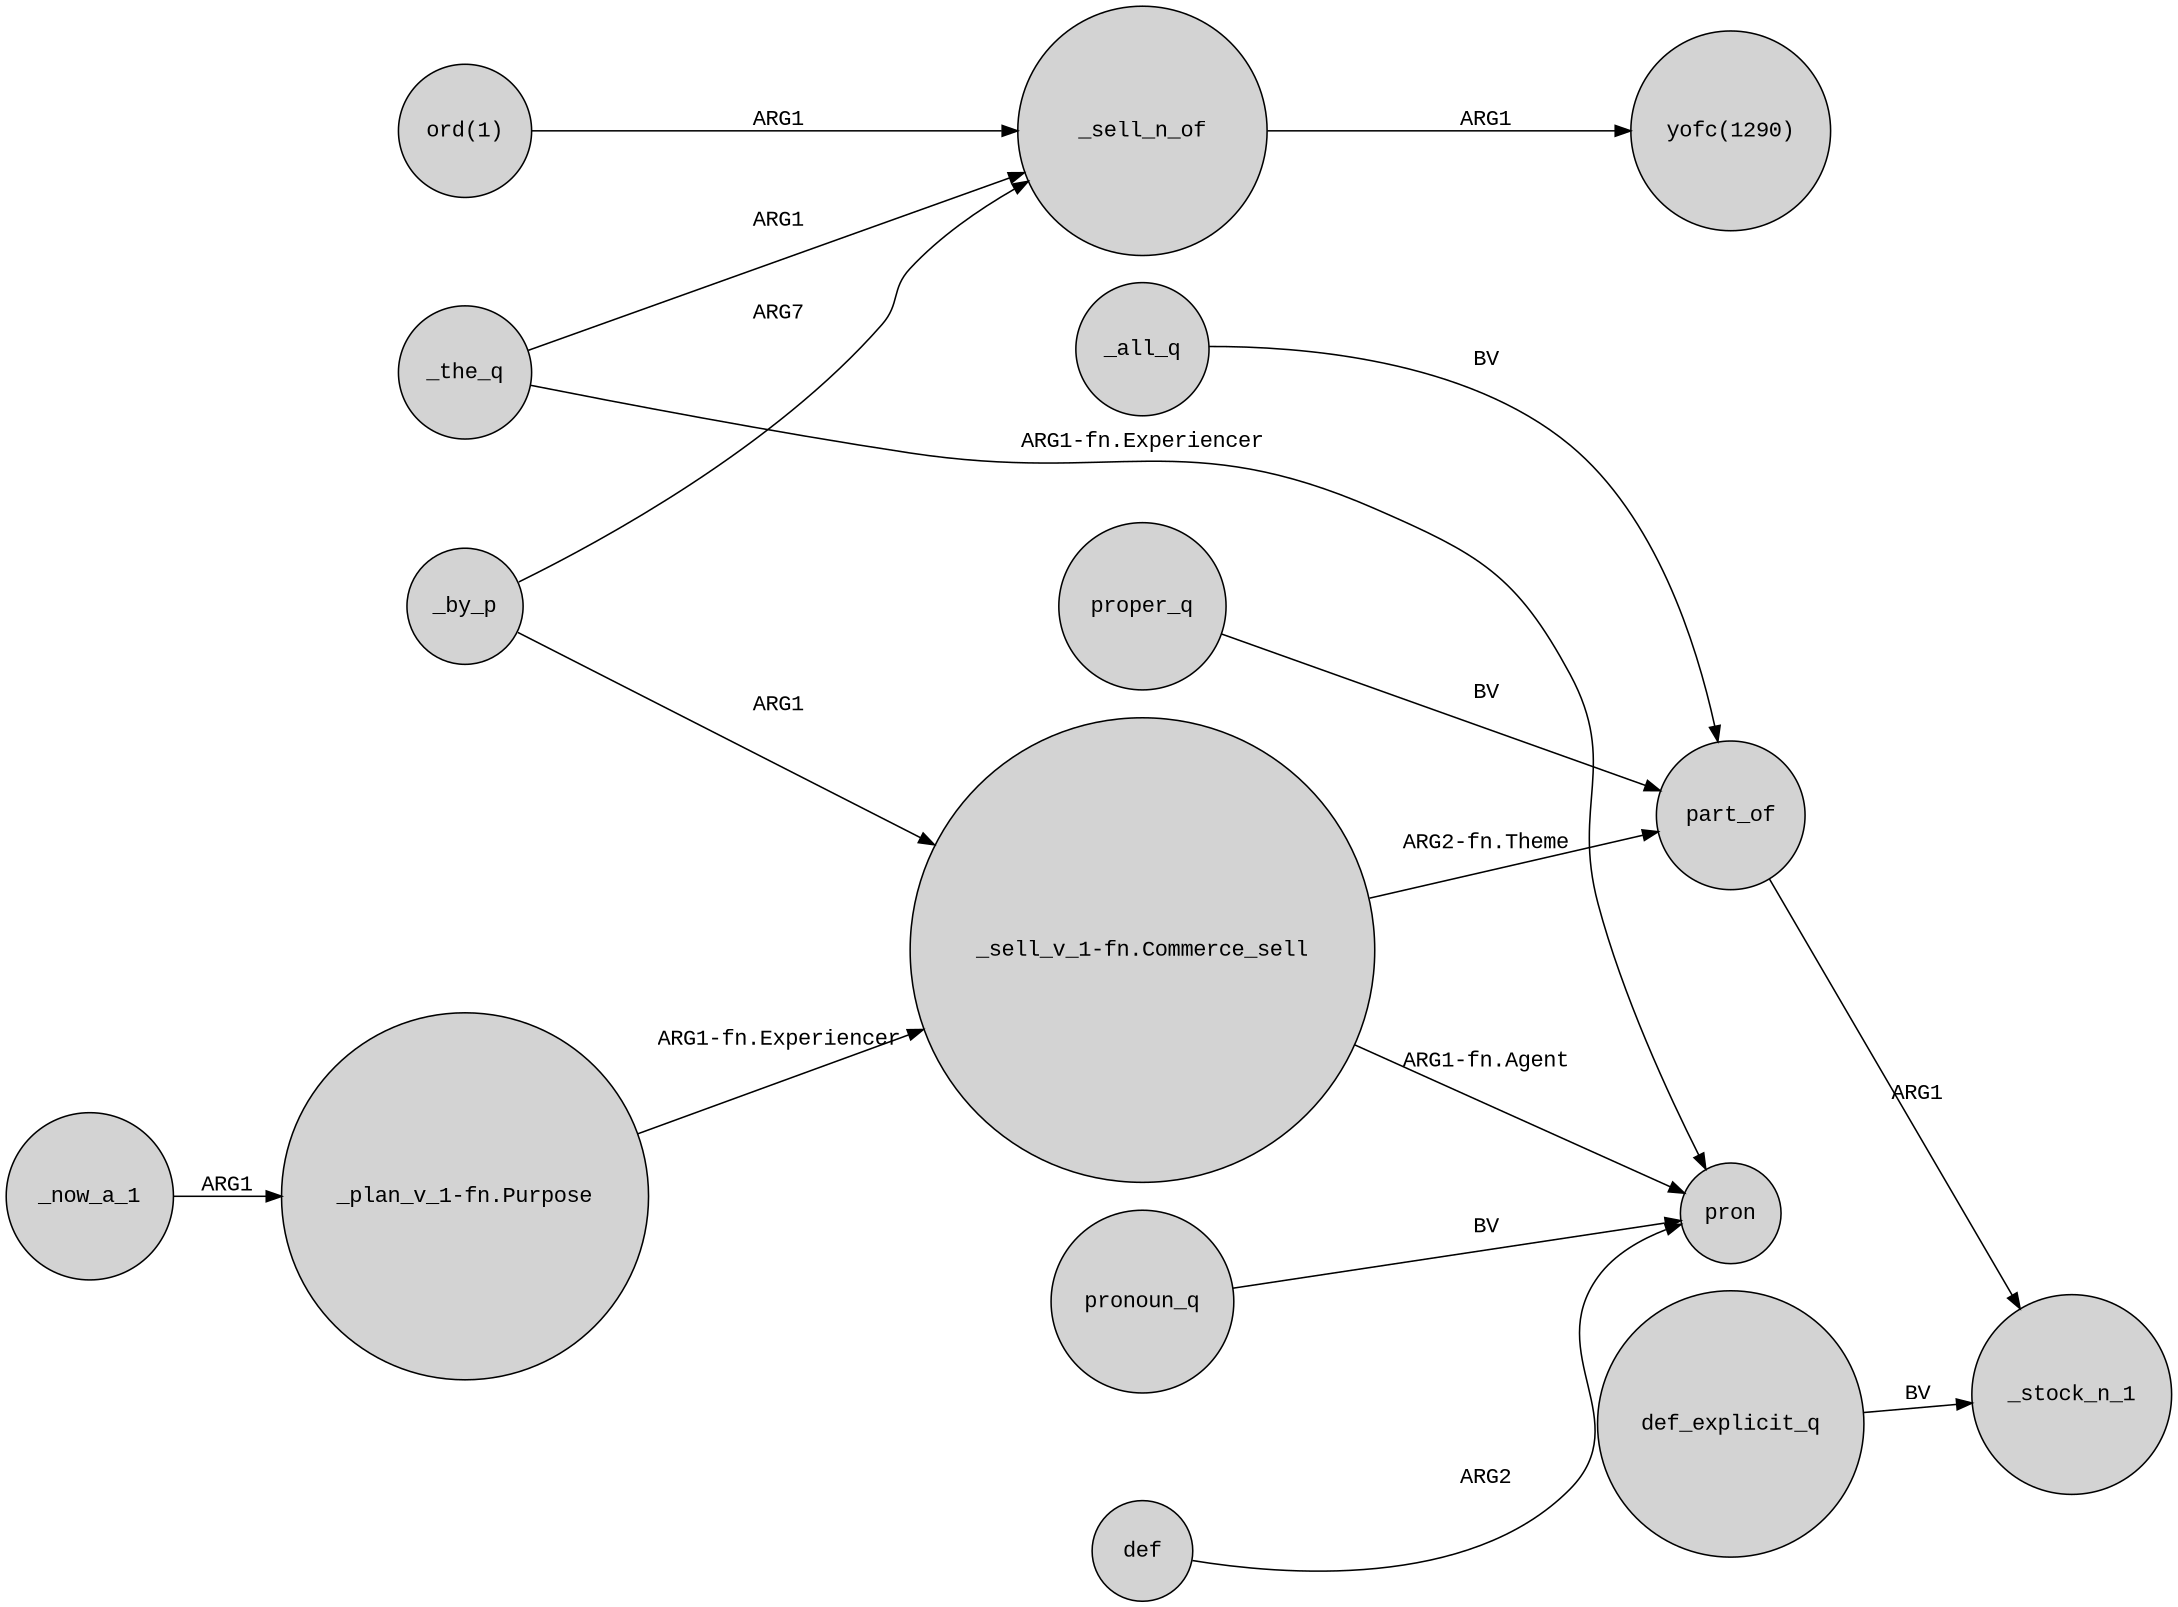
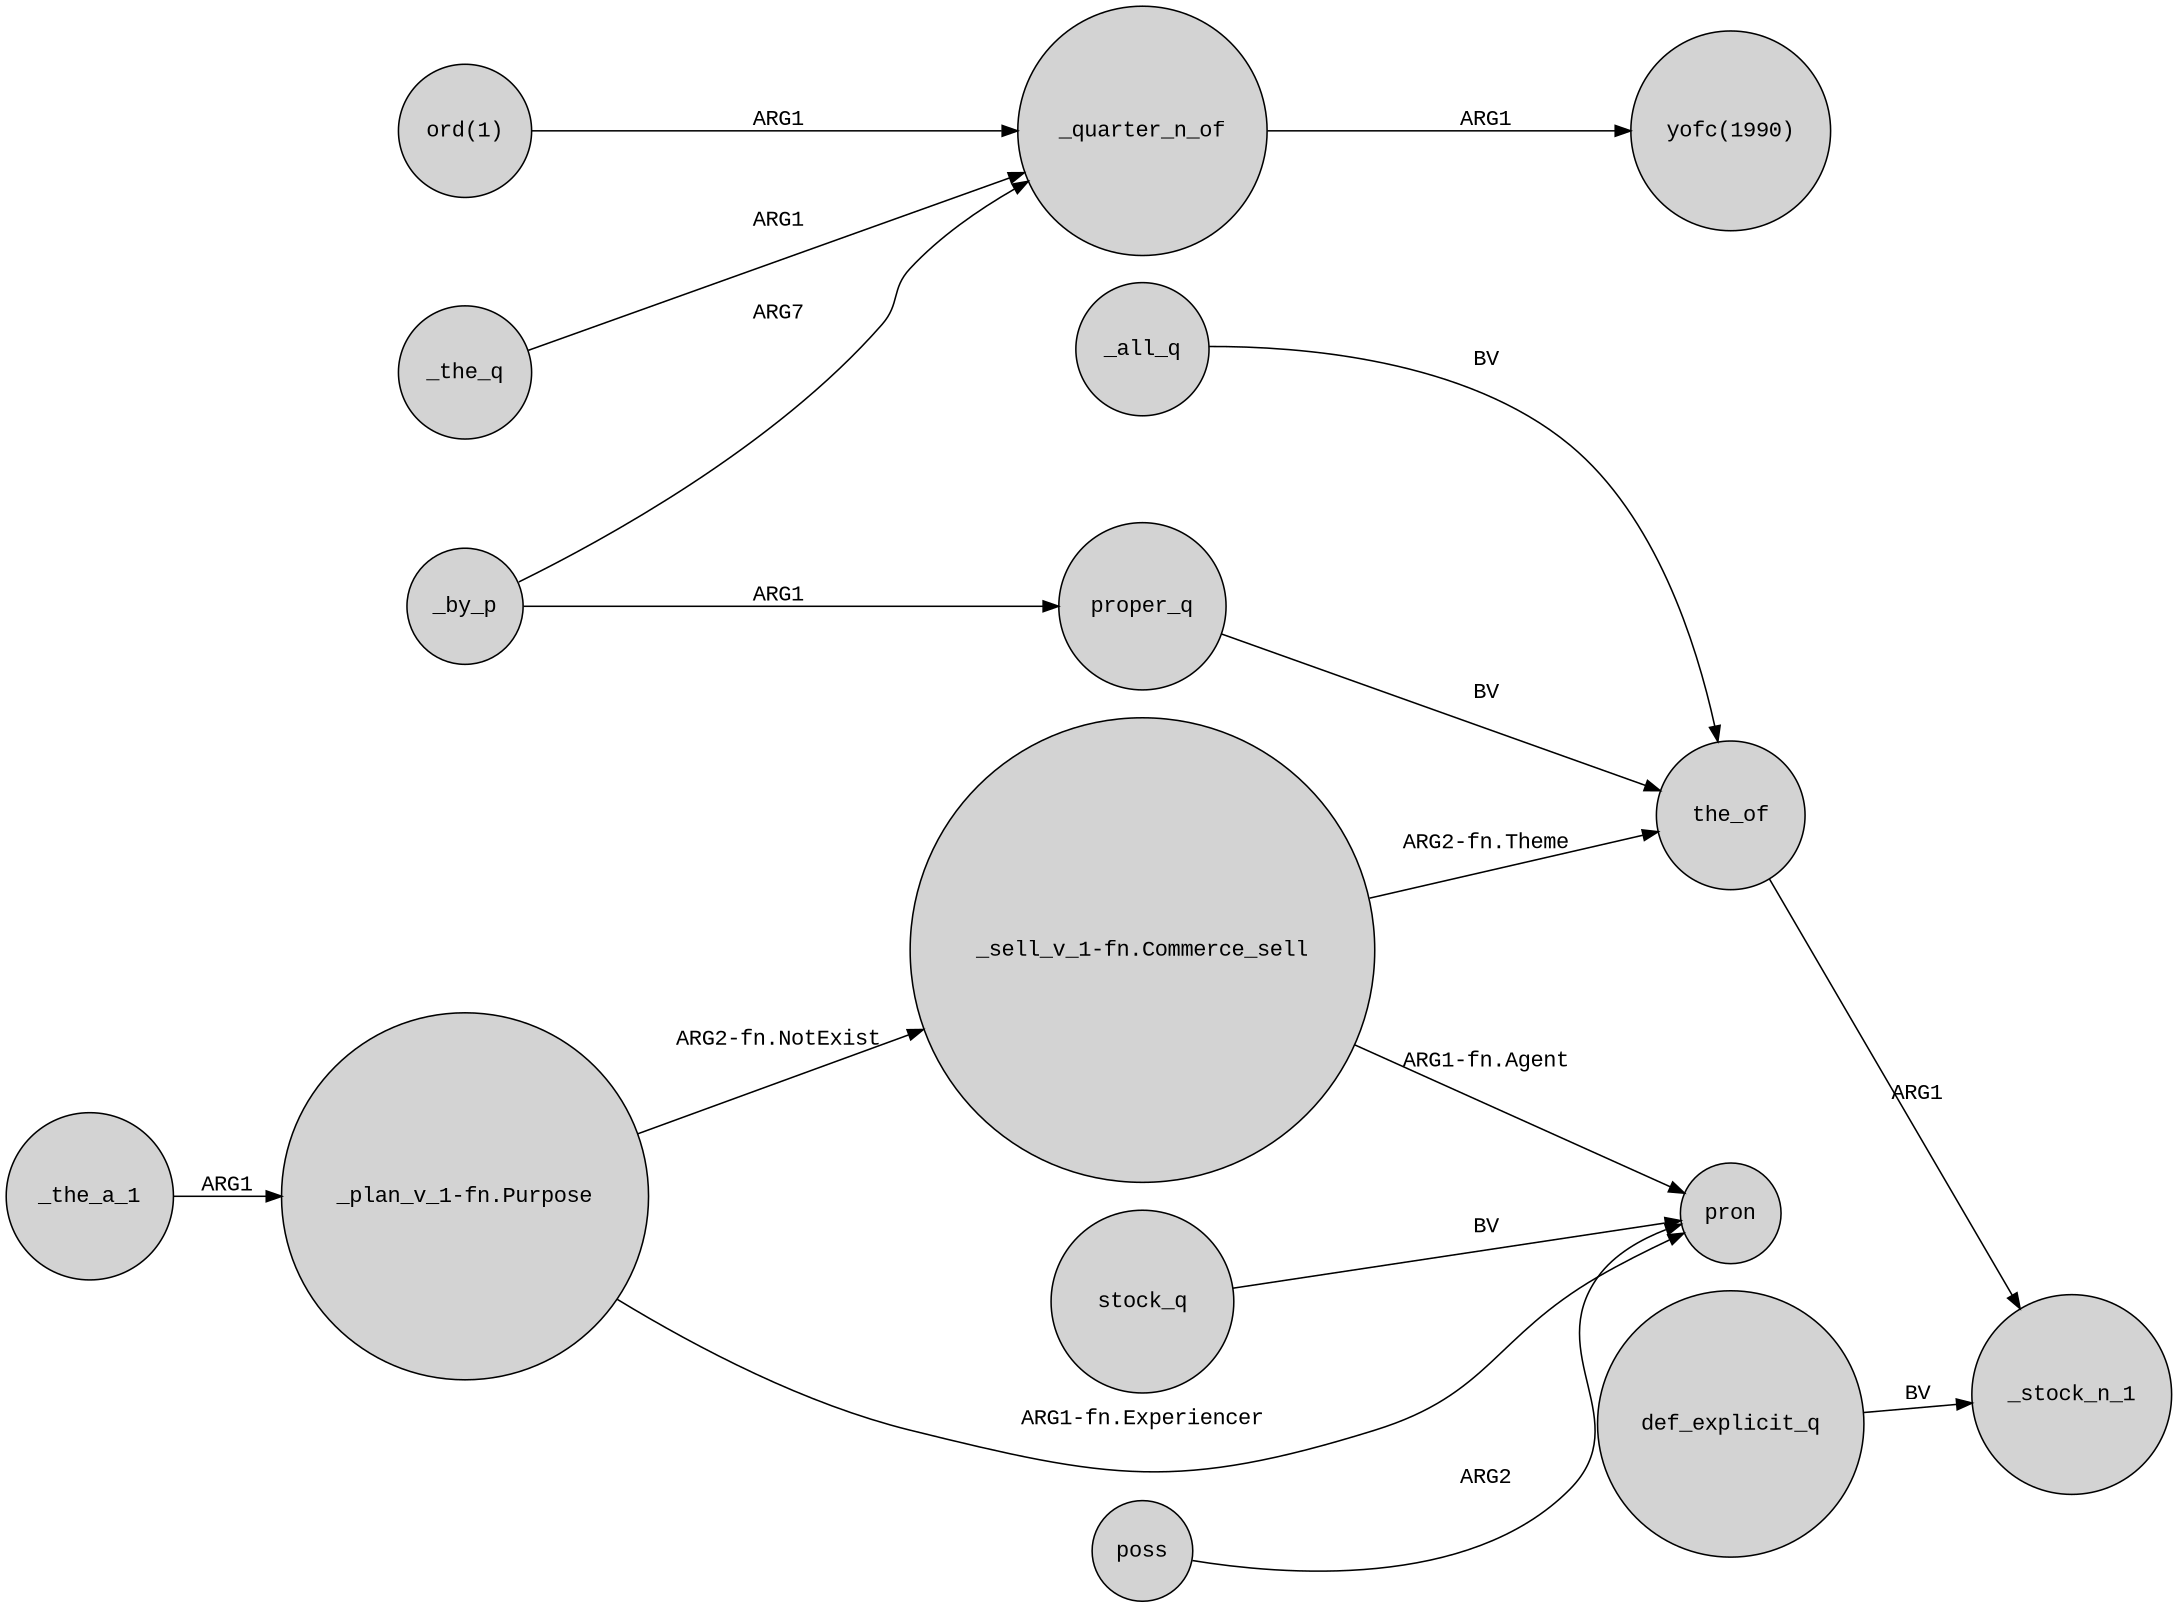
node "_sell_n_of": label "_sell_n_of" -> "_quarter_n_of"
node "yofc(1290)": label "yofc(1290)" -> "yofc(1990)"
edge "_the_q" -> "pron": now "_plan_v_1-fn.Purpose" -> "pron"
edge "_by_p" -> "_sell_v_1-fn.Commerce_sell": now "_by_p" -> "proper_q"
node "part_of": label "part_of" -> "the_of"
edge "_plan_v_1-fn.Purpose" -> "_sell_v_1-fn.Commerce_sell": label "ARG1-fn.Experiencer" -> "ARG2-fn.NotExist"
node "_now_a_1": label "_now_a_1" -> "_the_a_1"
node "pronoun_q": label "pronoun_q" -> "stock_q"
node "def": label "def" -> "poss"
